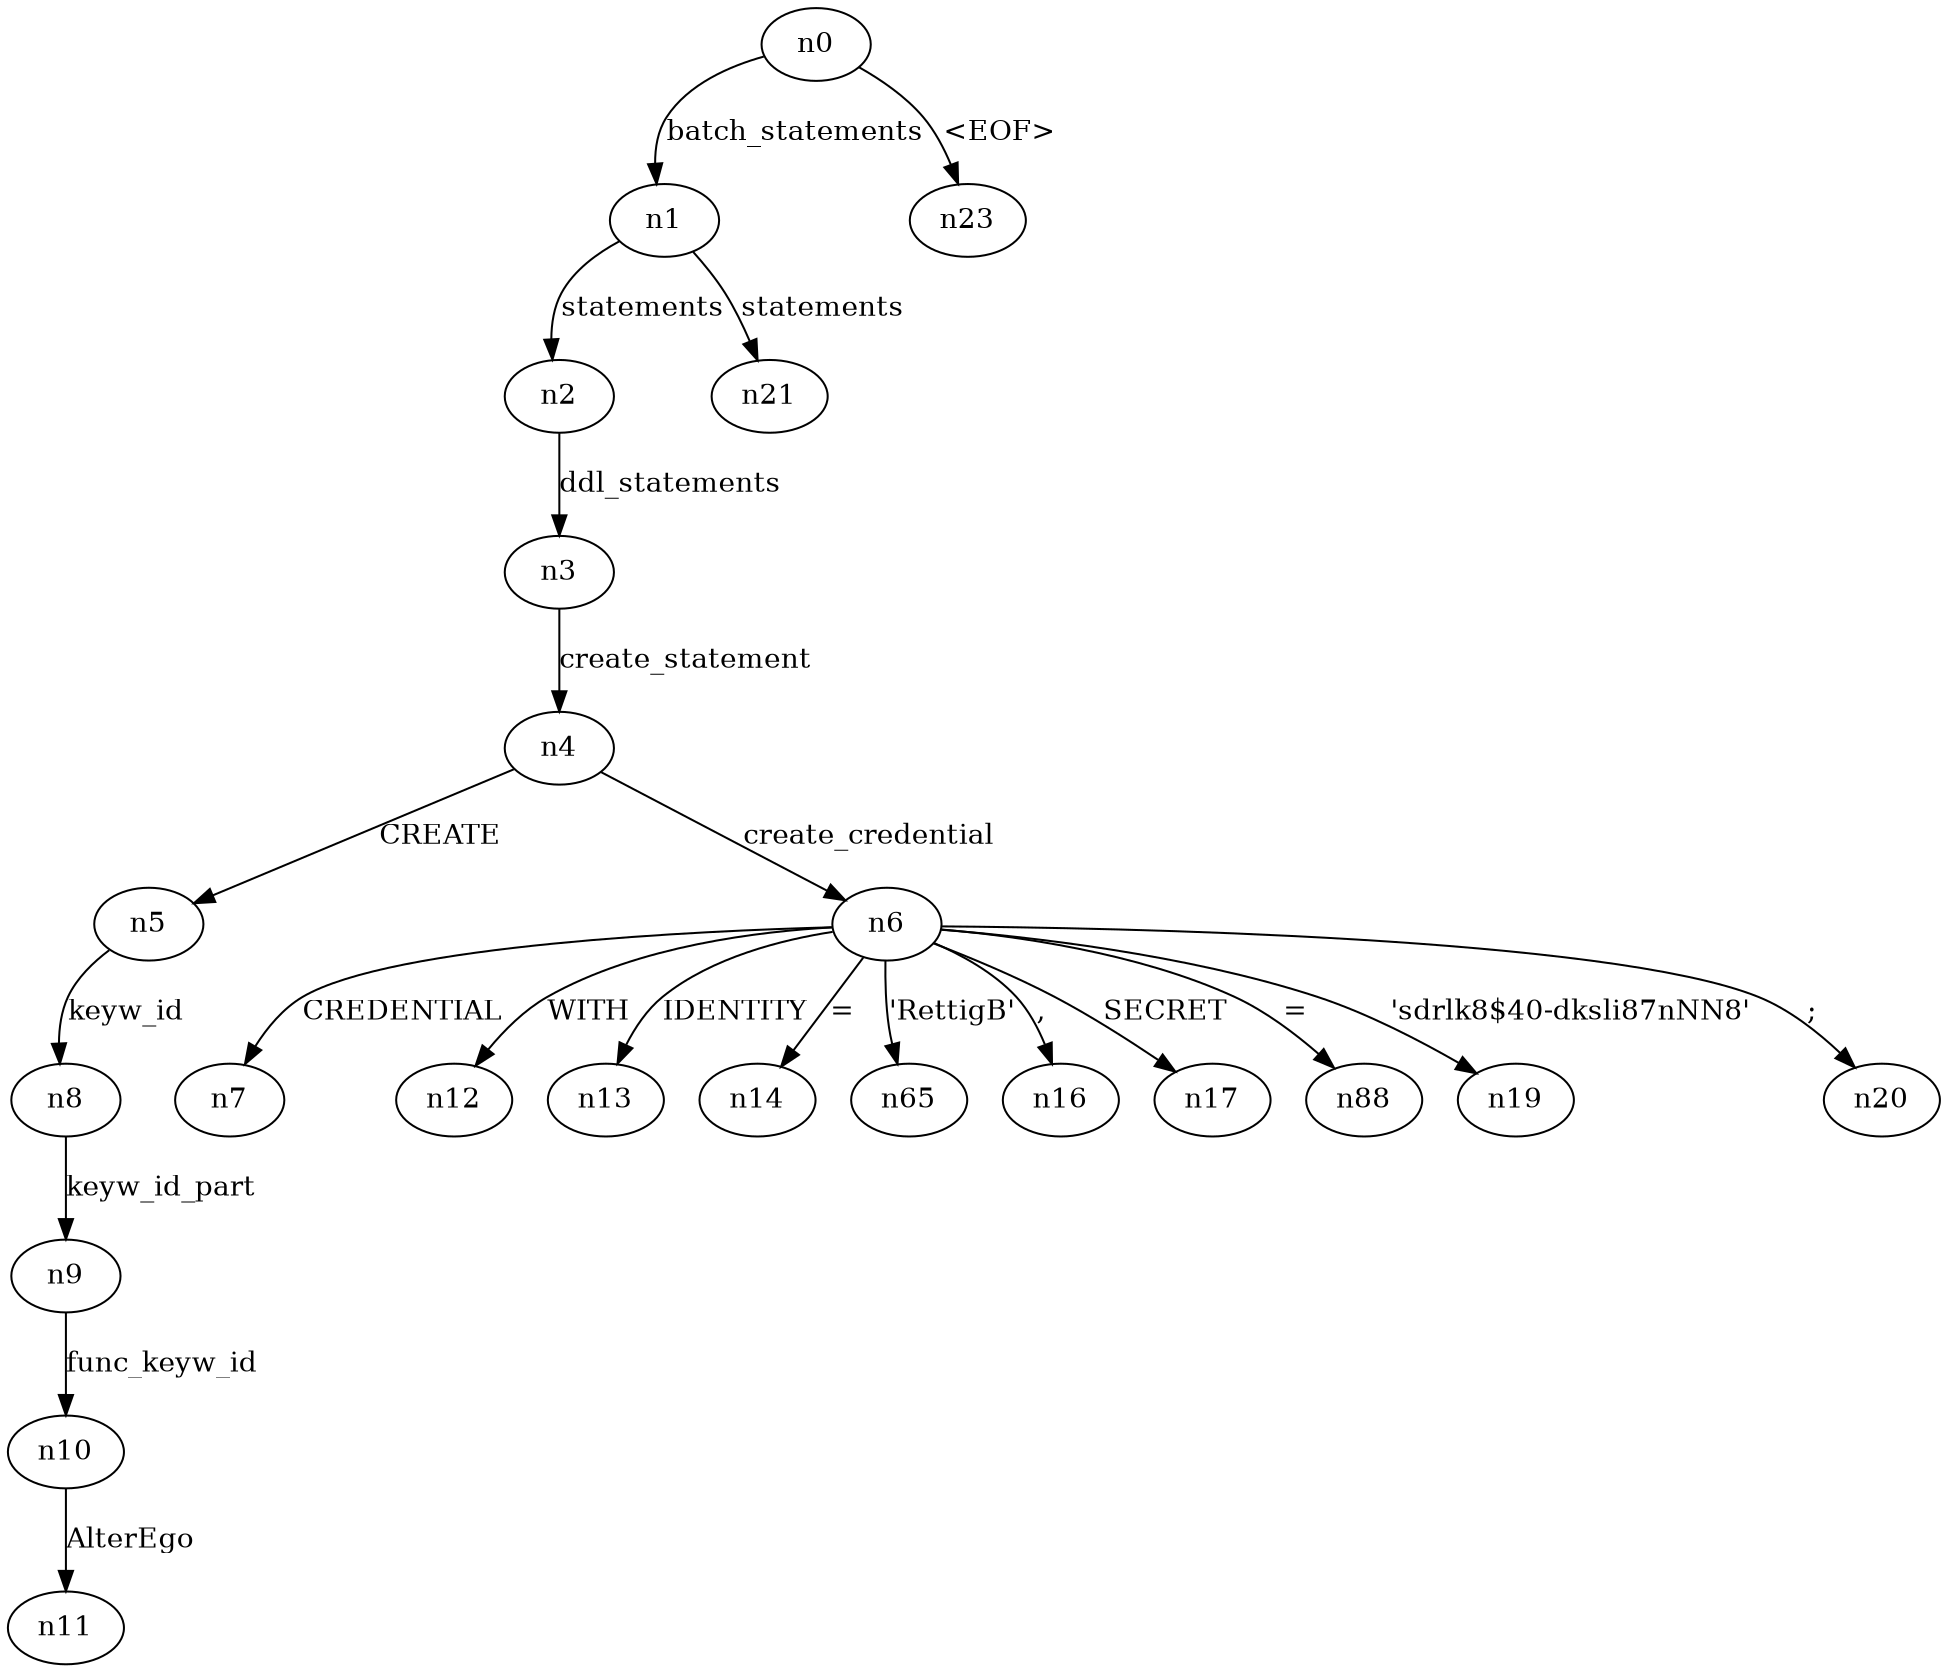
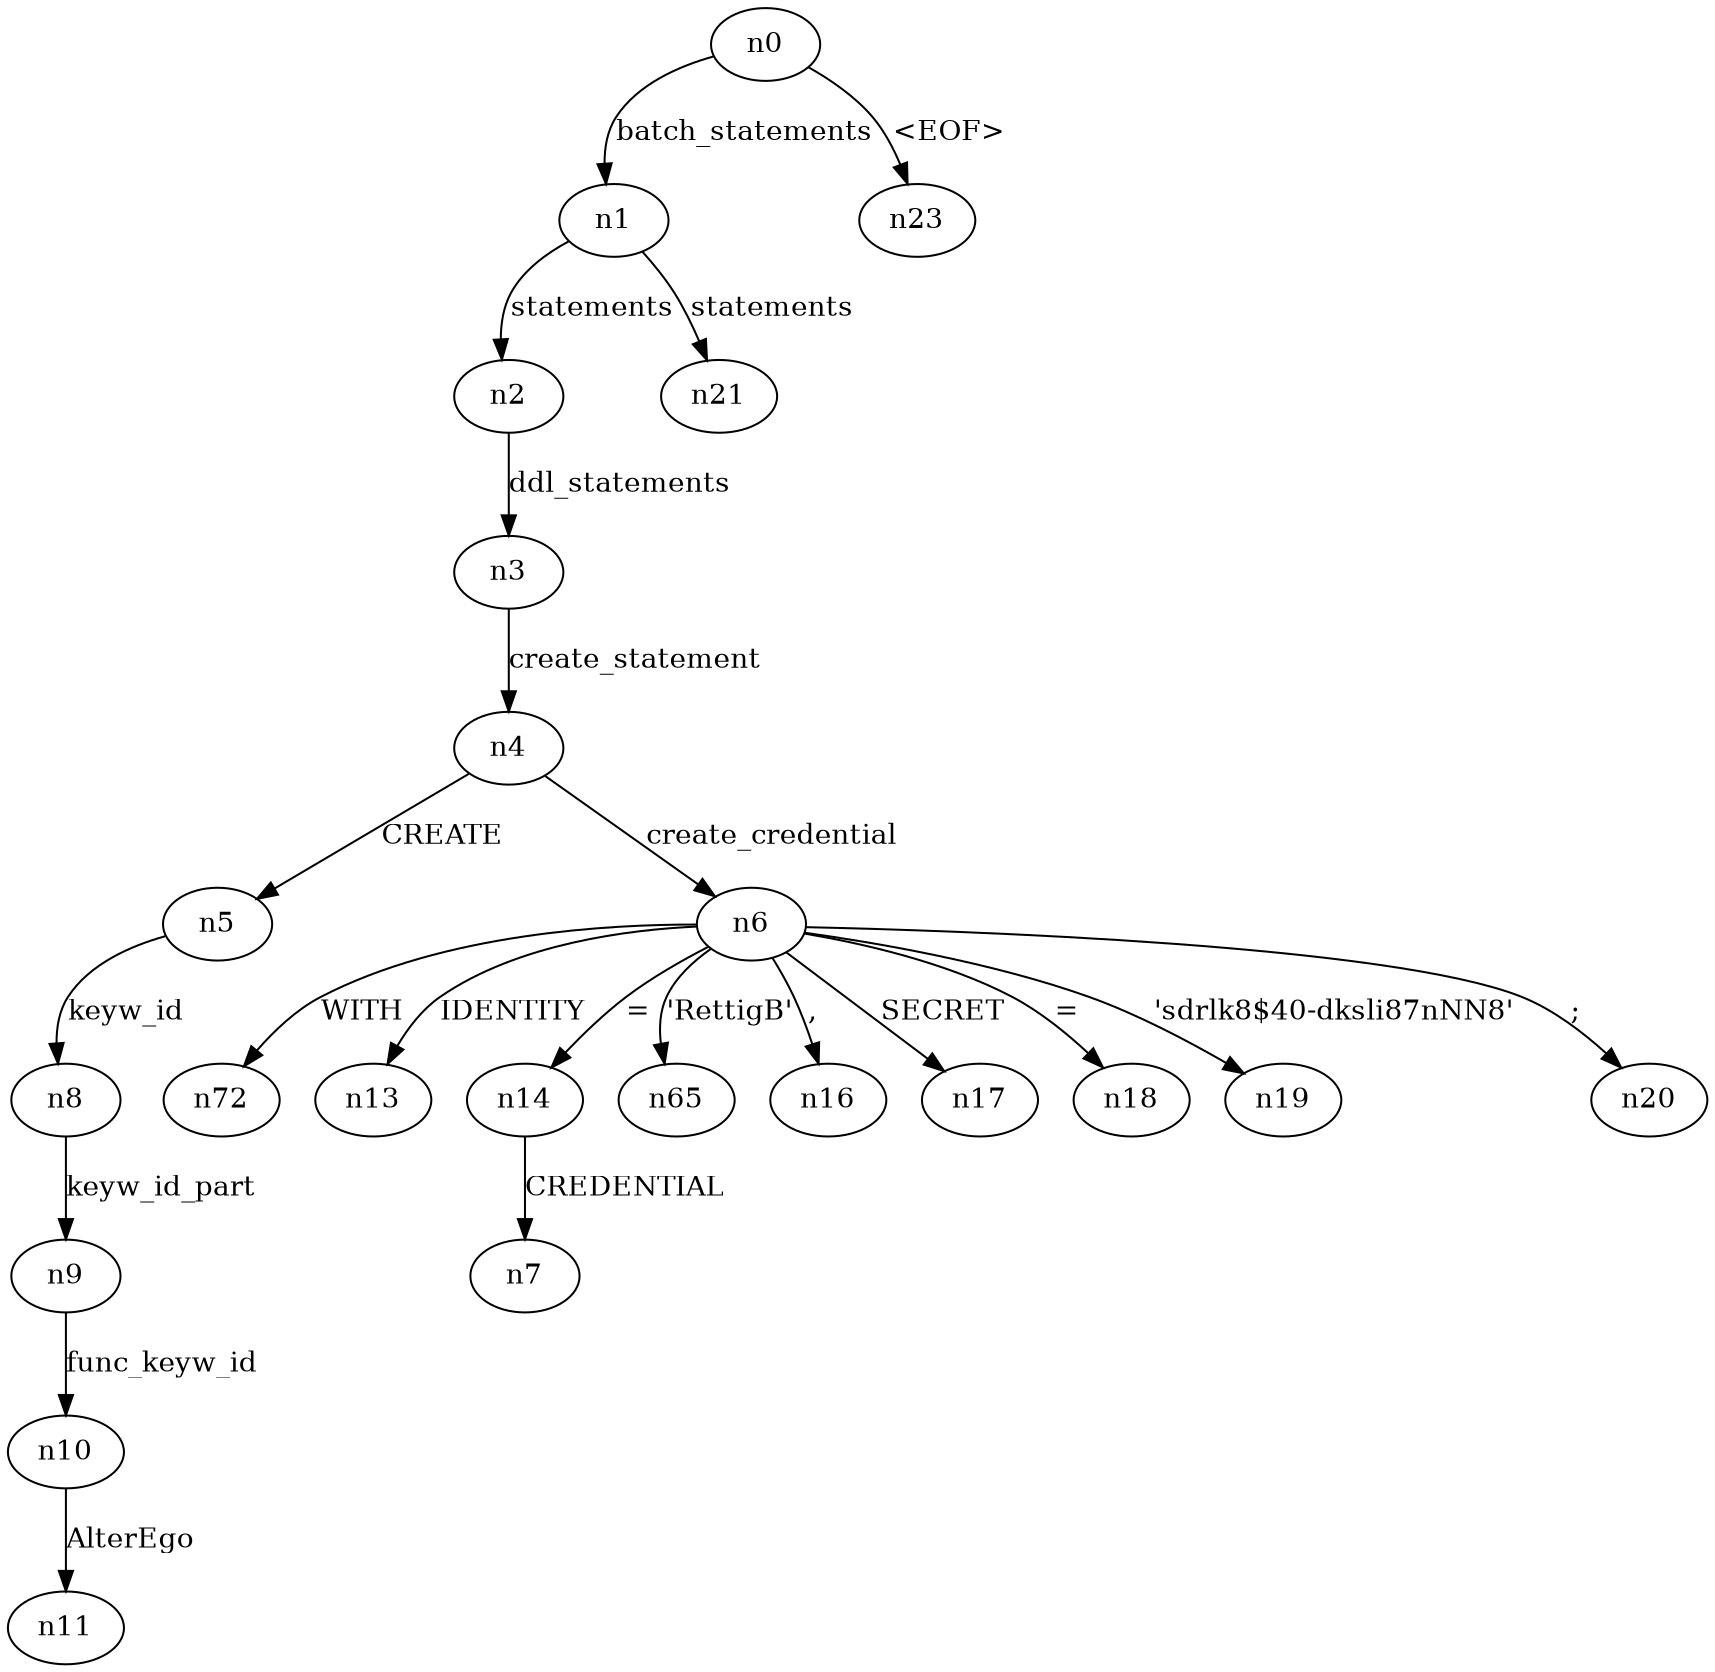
edge "n6" -> "n7": now "n14" -> "n7"
node "n12": label "n12" -> "n72"
node "n88": label "n88" -> "n18"
